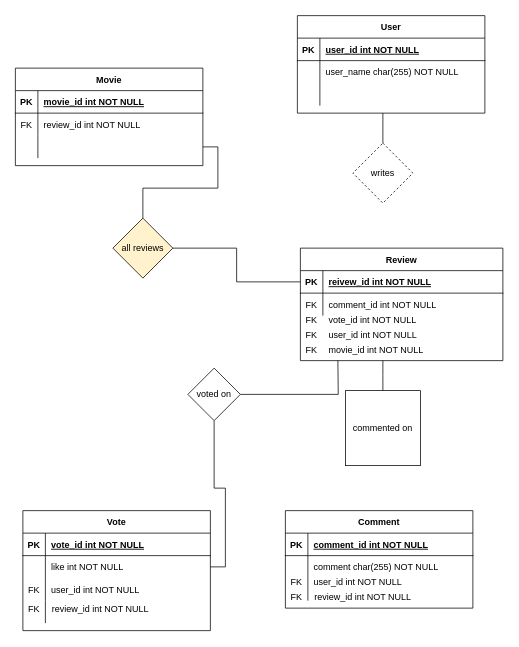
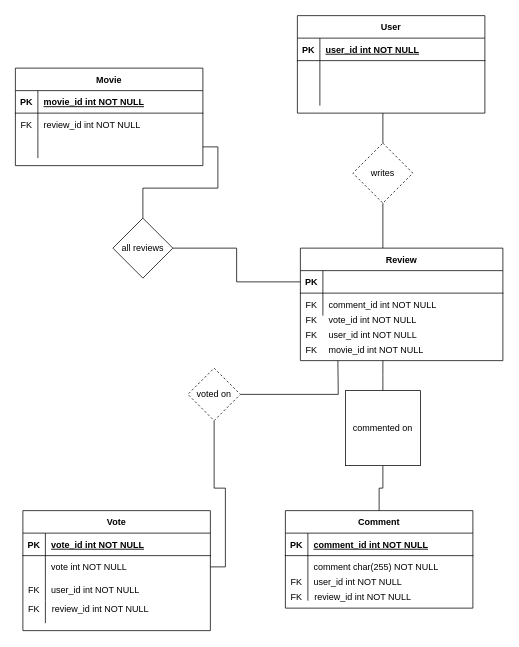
node "user_name char(255) NOT NULL": removed
edge "writes" -- "Review": added
node "all reviews": fillcolor #fff2cc -> #ffffff
node "reivew_id int NOT NULL": removed
node "voted on": style solid -> dashed
edge "commented on" -- "Comment": added
node "like int NOT NULL": label "like int NOT NULL" -> "vote int NOT NULL"
